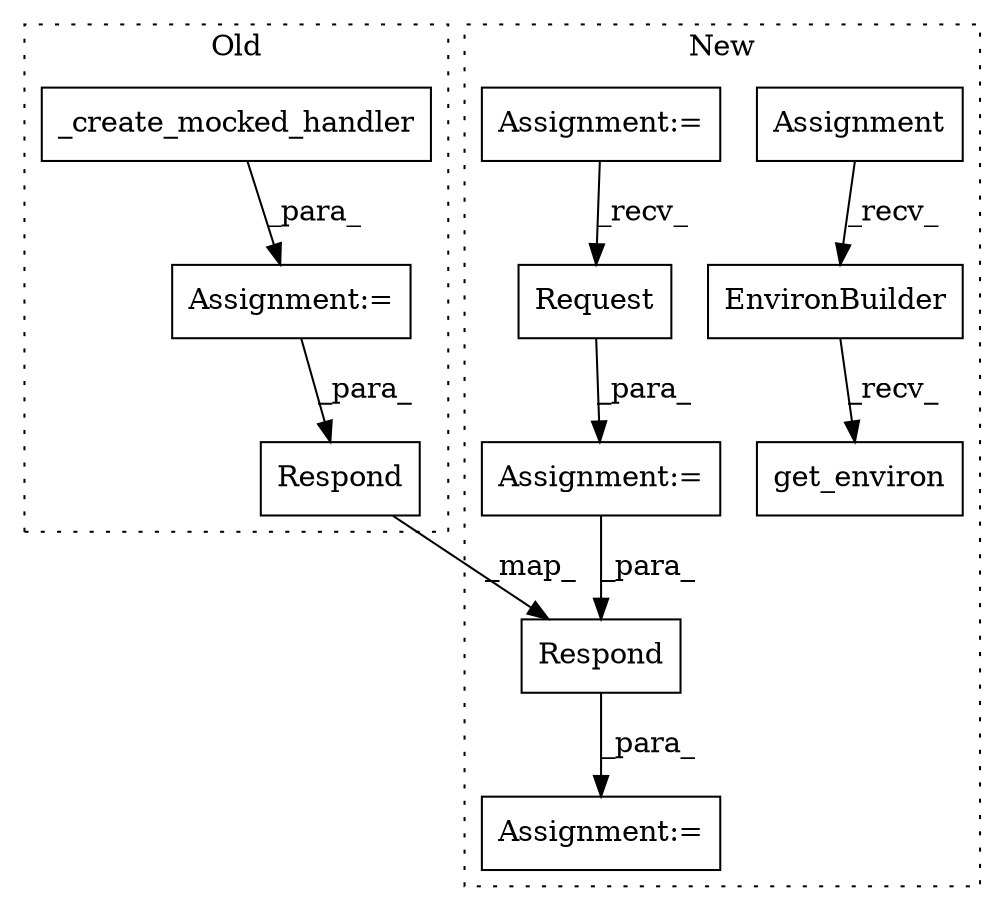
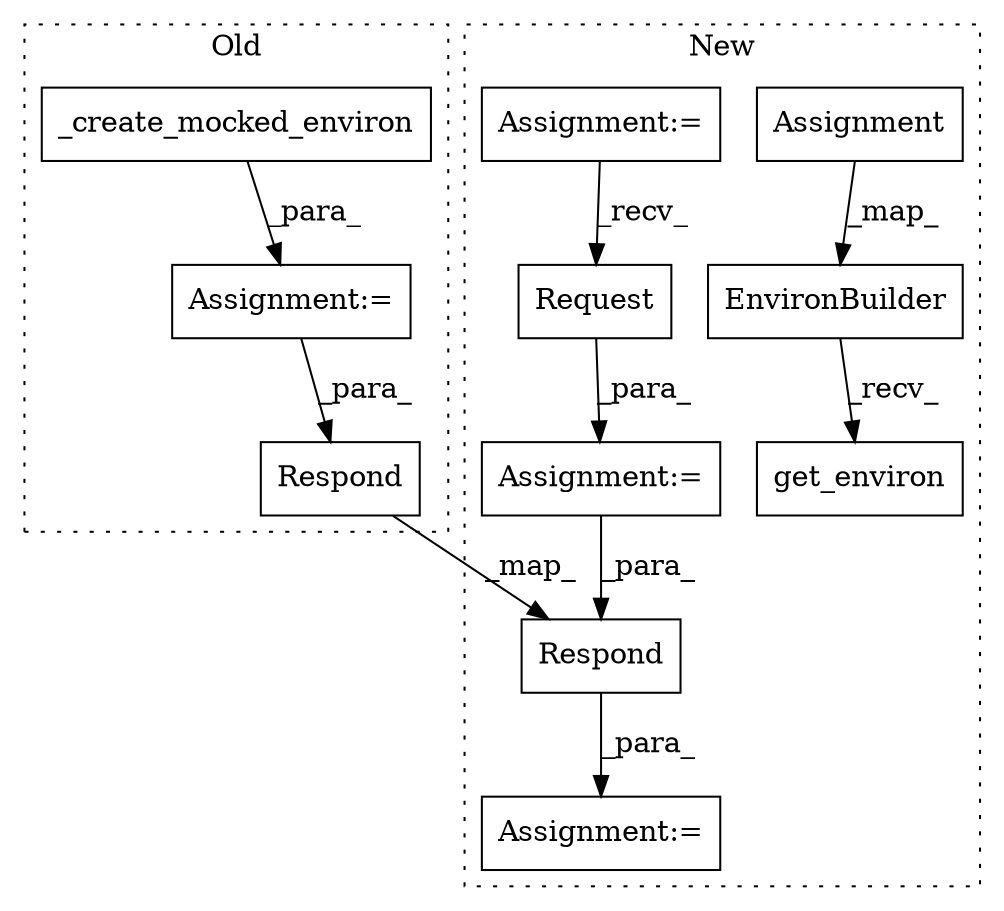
node "_create_mocked_handler": label "_create_mocked_handler" -> "_create_mocked_environ"
edge "Assignment" -> "EnvironBuilder": label "_recv_" -> "_map_"
